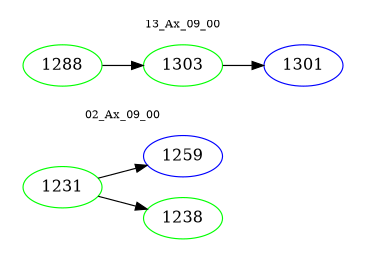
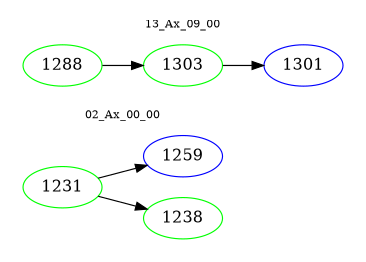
cluster "02_Ax_09_00": label "02_Ax_09_00" -> "02_Ax_00_00"
